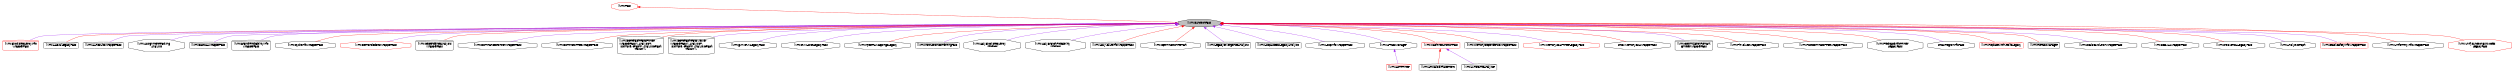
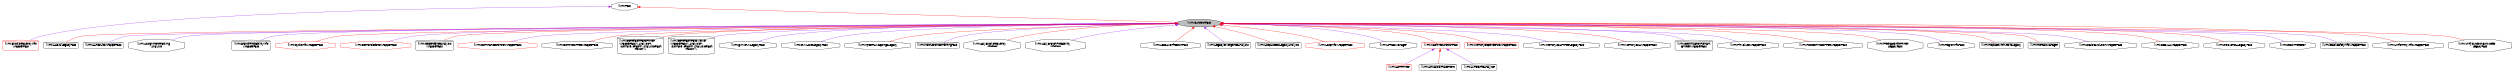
node "llvm::Pass": color red -> black
edge "llvm::BlockFrequencyInfo WrapperPass" -> "llvm::FunctionPass": now "llvm::BlockFrequencyInfo WrapperPass" -> "llvm::Pass"
edge "llvm::LazyBlockFrequency InfoPass" -> "llvm::FunctionPass": color purple -> red
edge "llvm::PhiValuesWrapperPass" -> "llvm::FunctionPass": color red -> purple
edge "llvm::LoopInfoWrapperPass" -> "llvm::FunctionPass": color purple -> red
edge "llvm::LoopAccessLegacyAnalysis" -> "llvm::FunctionPass": color purple -> red
node "llvm::BasicAAWrapperPass": removed
node "llvm::CycleInfoWrapperPass": color black -> red
node "llvm::DominanceFrontierWrapperPass": color black -> red
node "llvm::LazyValueInfoWrapperPass": removed
node "llvm::OptimizationRemark": label "llvm::OptimizationRemark" -> "llvm::LCSSAVerificationPass"
node "llvm::LoopInfoWrapperPass": color black -> red
node "llvm::MemoryDependenceWrapperPass": color black -> red
node "llvm::MemorySSAPrinterLegacyPass": color red -> black
node "sroa::MemorySSAWrapperPass": label "sroa::MemorySSAWrapperPass" -> "llvm::MemorySSAWrapperPass"
node "sroa::RegionInfoPass": label "sroa::RegionInfoPass" -> "llvm::RegionInfoPass"
node "llvm::ReplaceWithVeclibLegacy": color red -> black
node "llvm::AnalysisGraph": label "llvm::AnalysisGraph" -> "llvm::StackProtector"
node "llvm::StackSafetyInfoWrapperPass": color red -> black
node "llvm::UnifyFunctionExitNodes LegacyPass": color red -> black
edge "llvm::AsmPrinter" -> "llvm::LPPassManager": now "llvm::AsmPrinter" -> "llvm::MachineFunctionPass"
